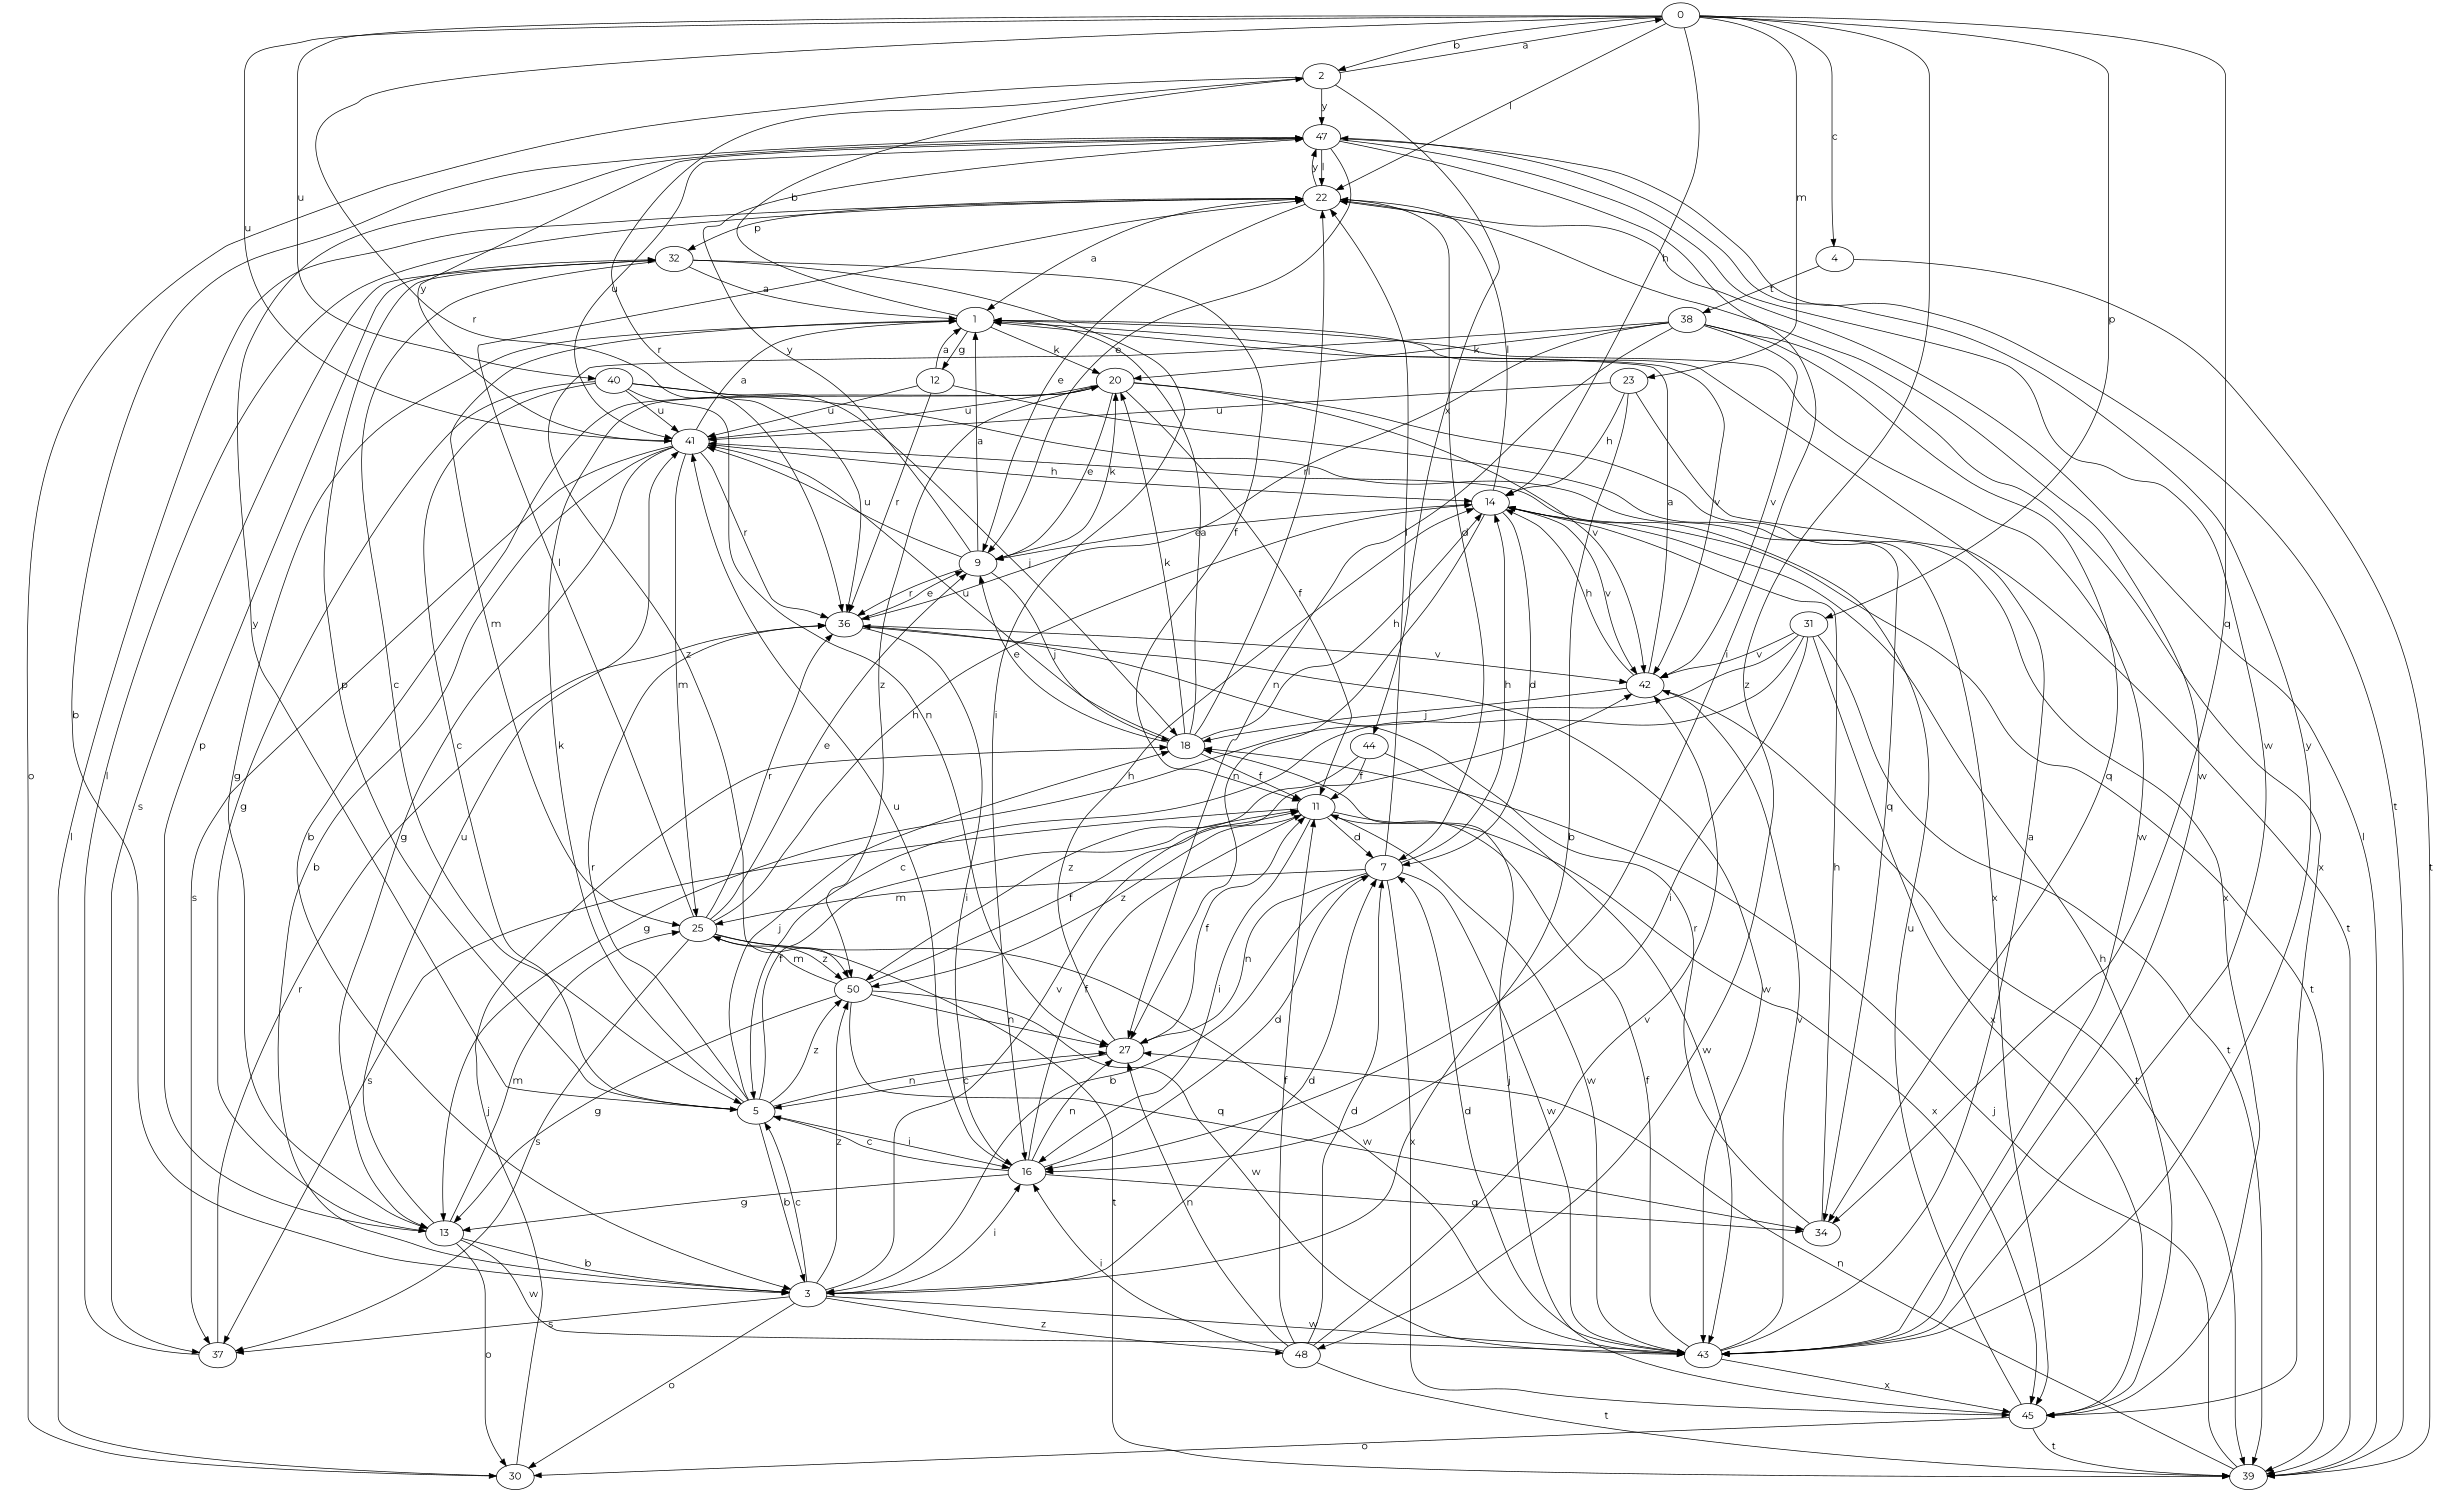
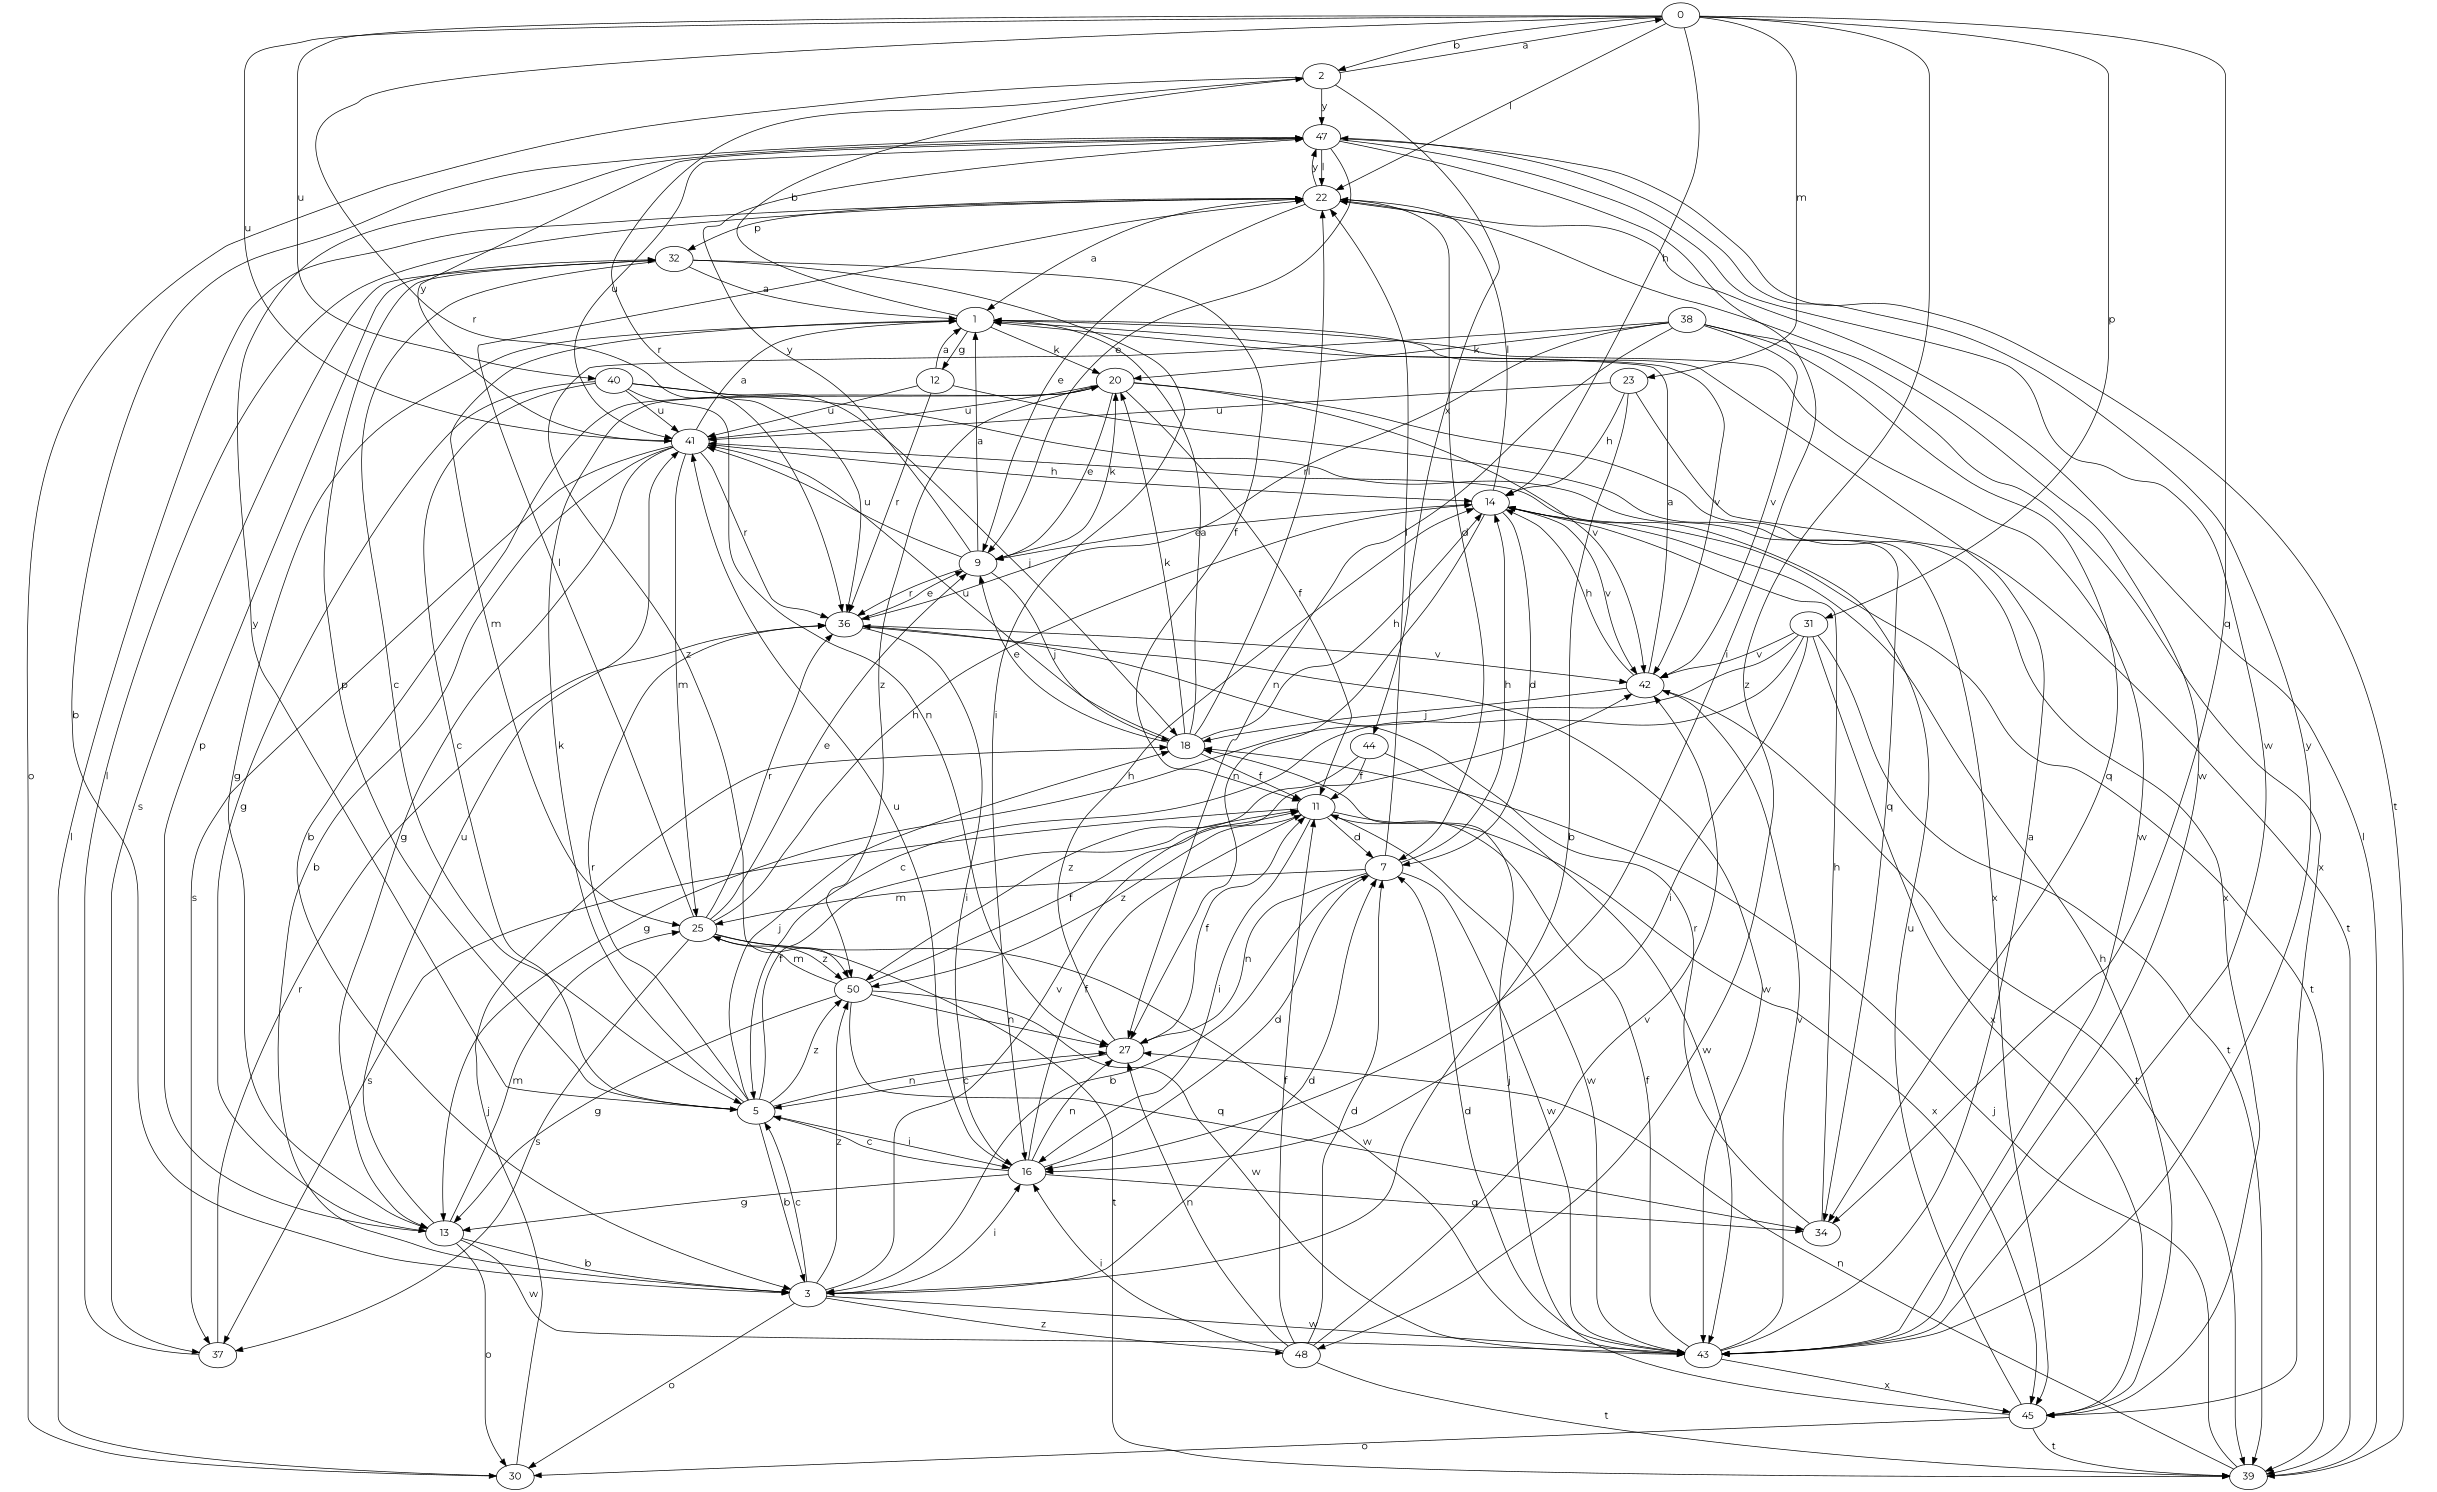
node "4": removed
edge "3" -> "37": removed, label "s"
edge "7" -> "45": removed, label "x"
